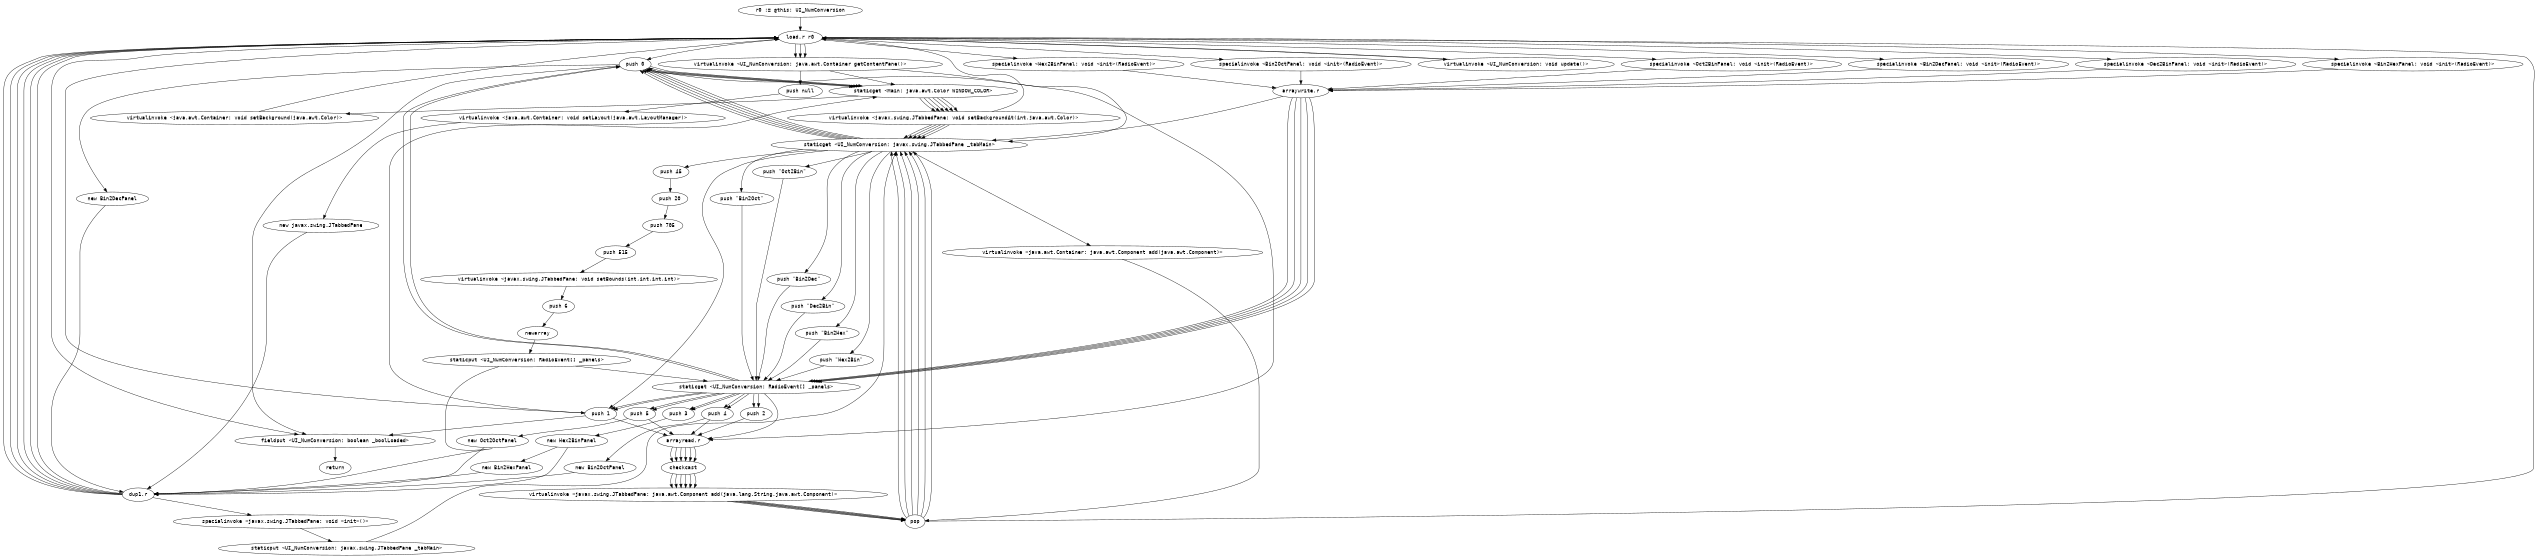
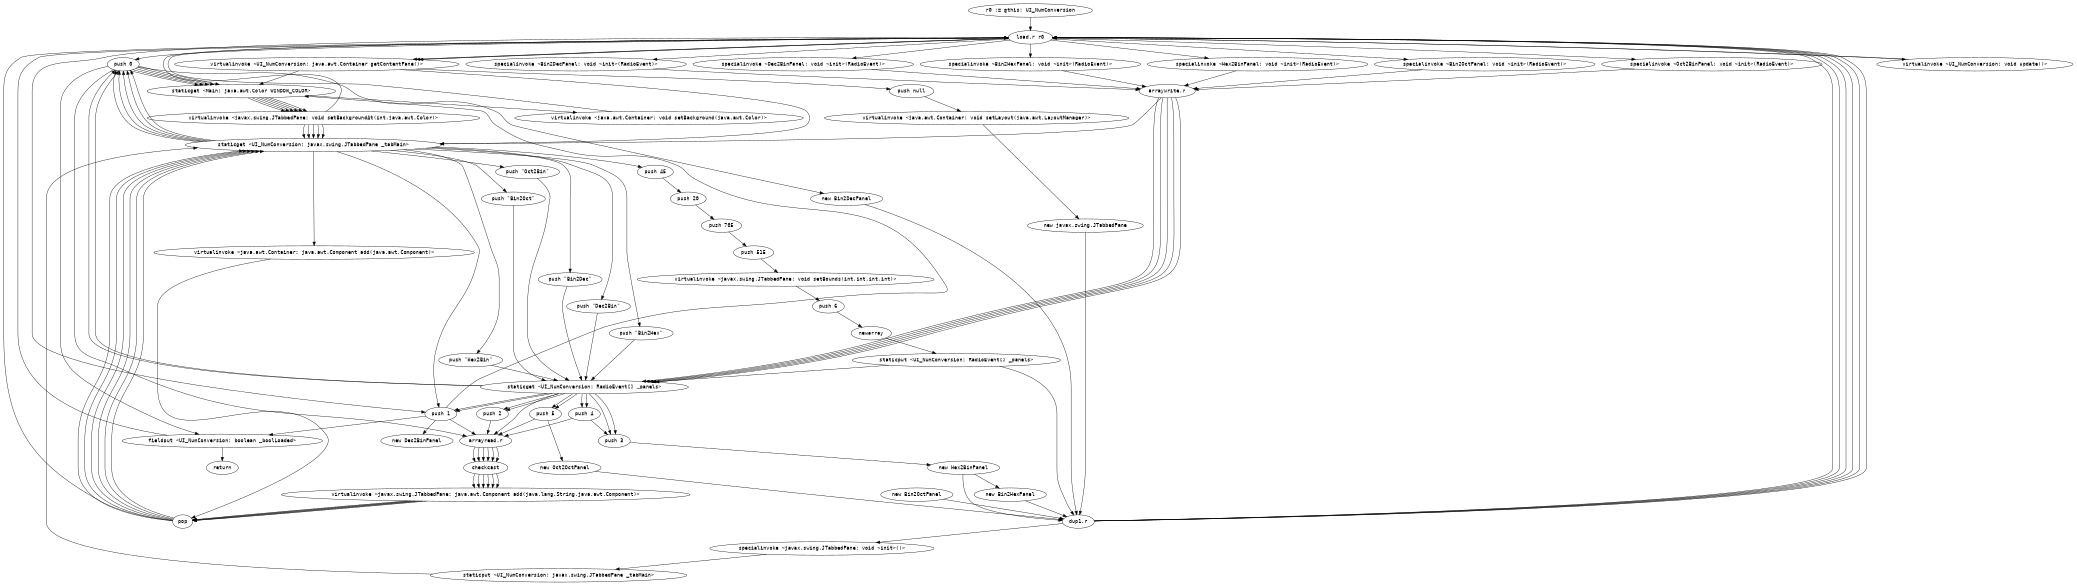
edge "load.r r0" -> "fieldput <UI_NumConversion: boolean _boolLoaded>": reversed
edge "push 4" -> "new Bin2OctPanel": now "push 4" -> "push 3"
node "new Dec2BinPanel": added
